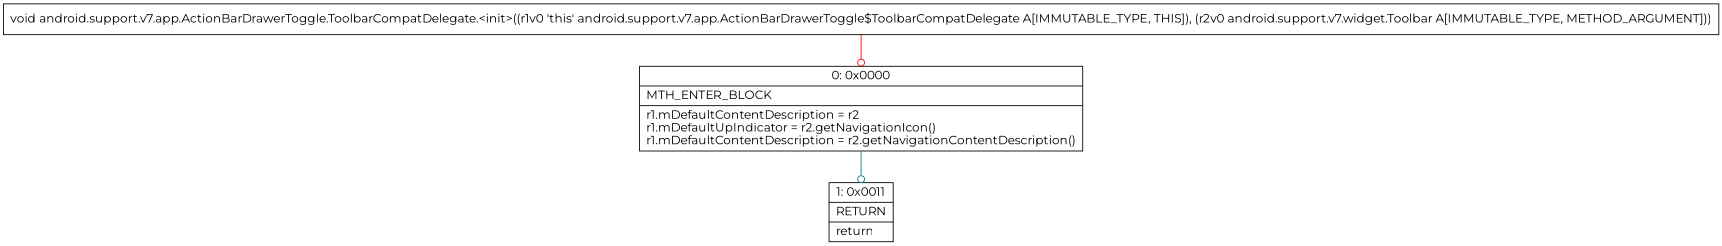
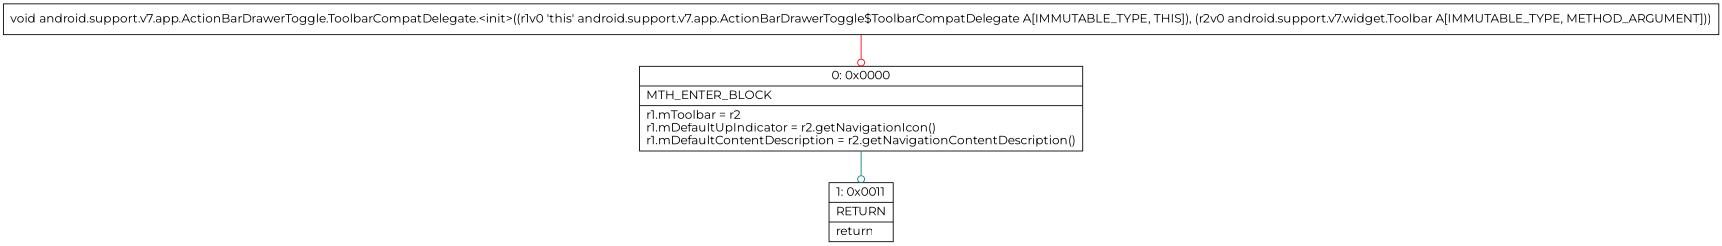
node "0: 0x0000": text "r1.mDefaultContentDescription = r2" -> "r1.mToolbar = r2"
